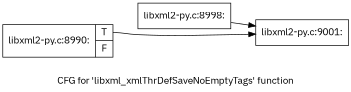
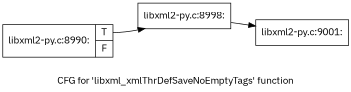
edge "libxml2-py.c:8990:" -> "libxml2-py.c:9001:": now "libxml2-py.c:8990:" -> "libxml2-py.c:8998:"
